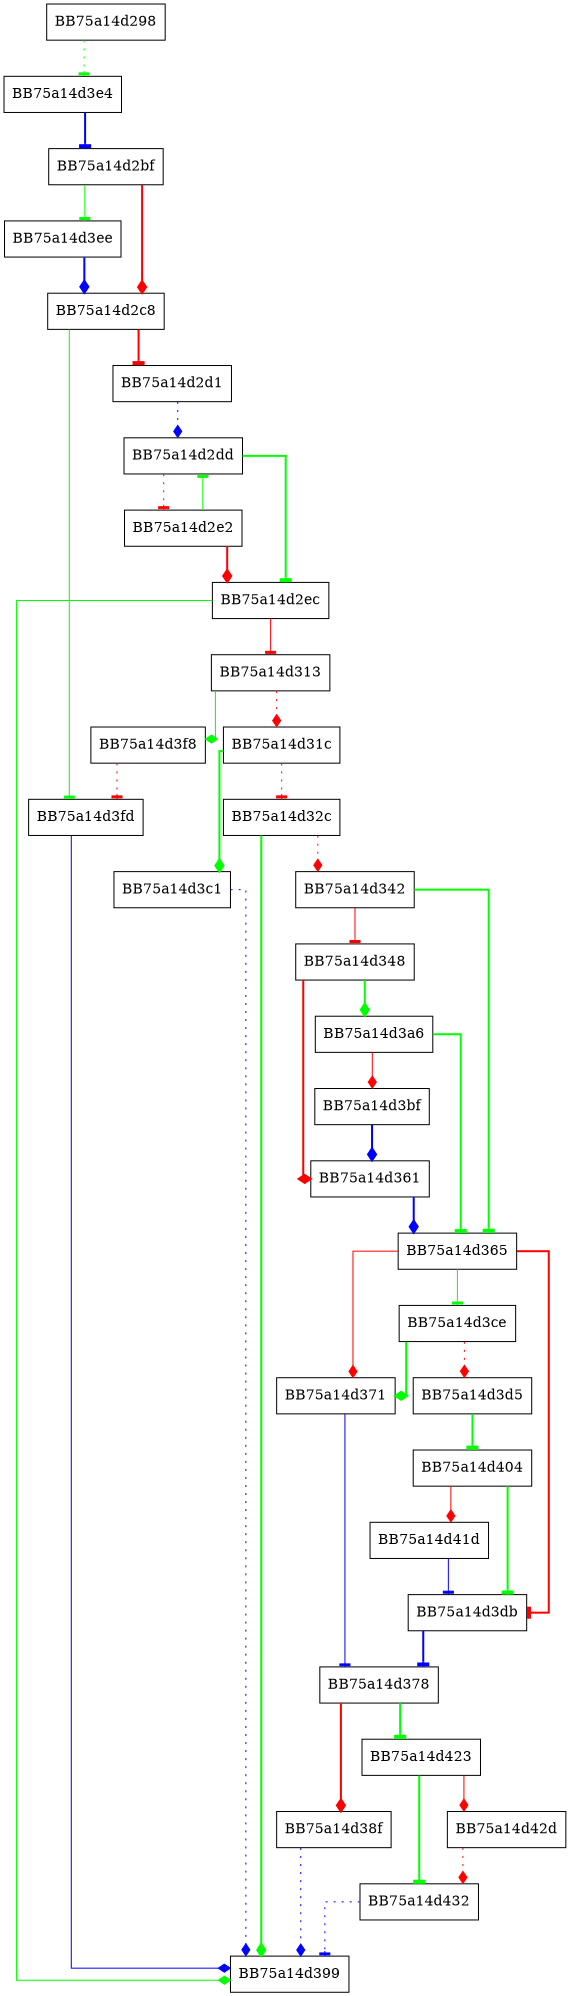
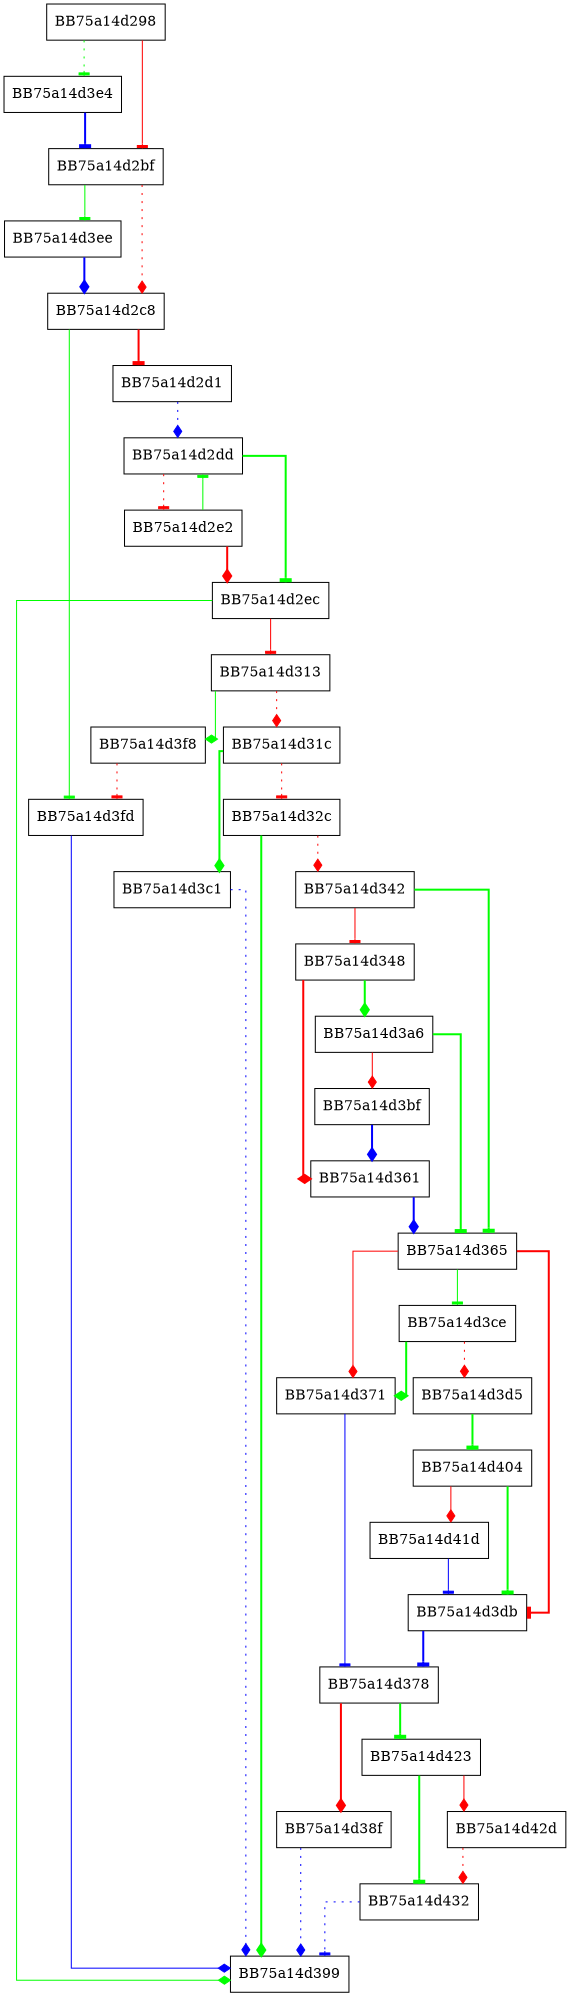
edge "BB75a14d298" -> "BB75a14d2bf": added
edge "BB75a14d2bf" -> "BB75a14d2c8": style bold -> dotted
